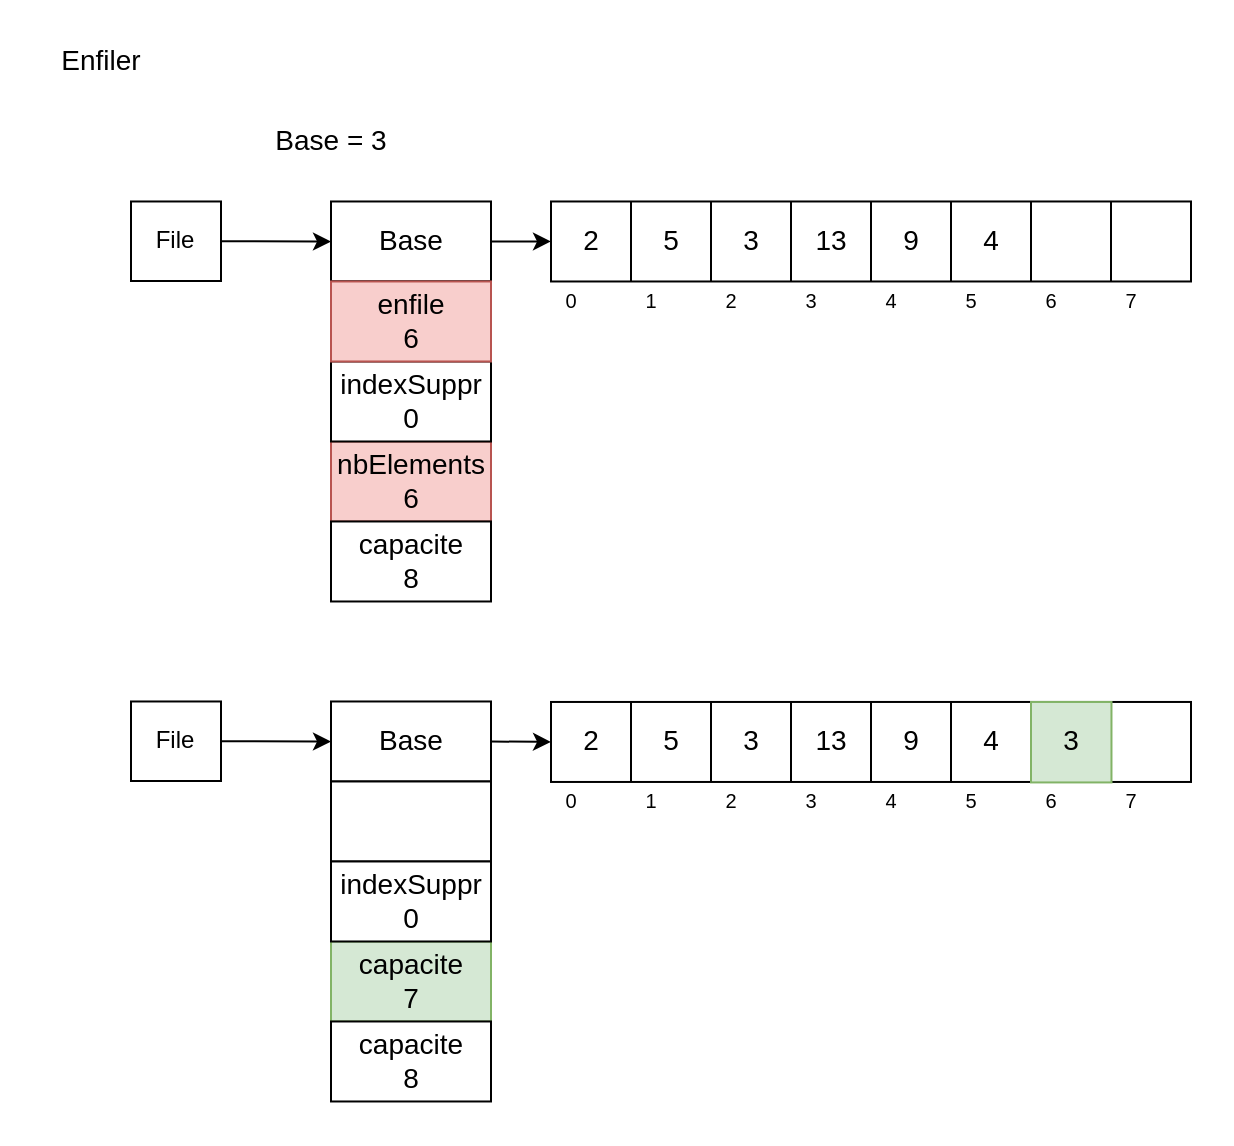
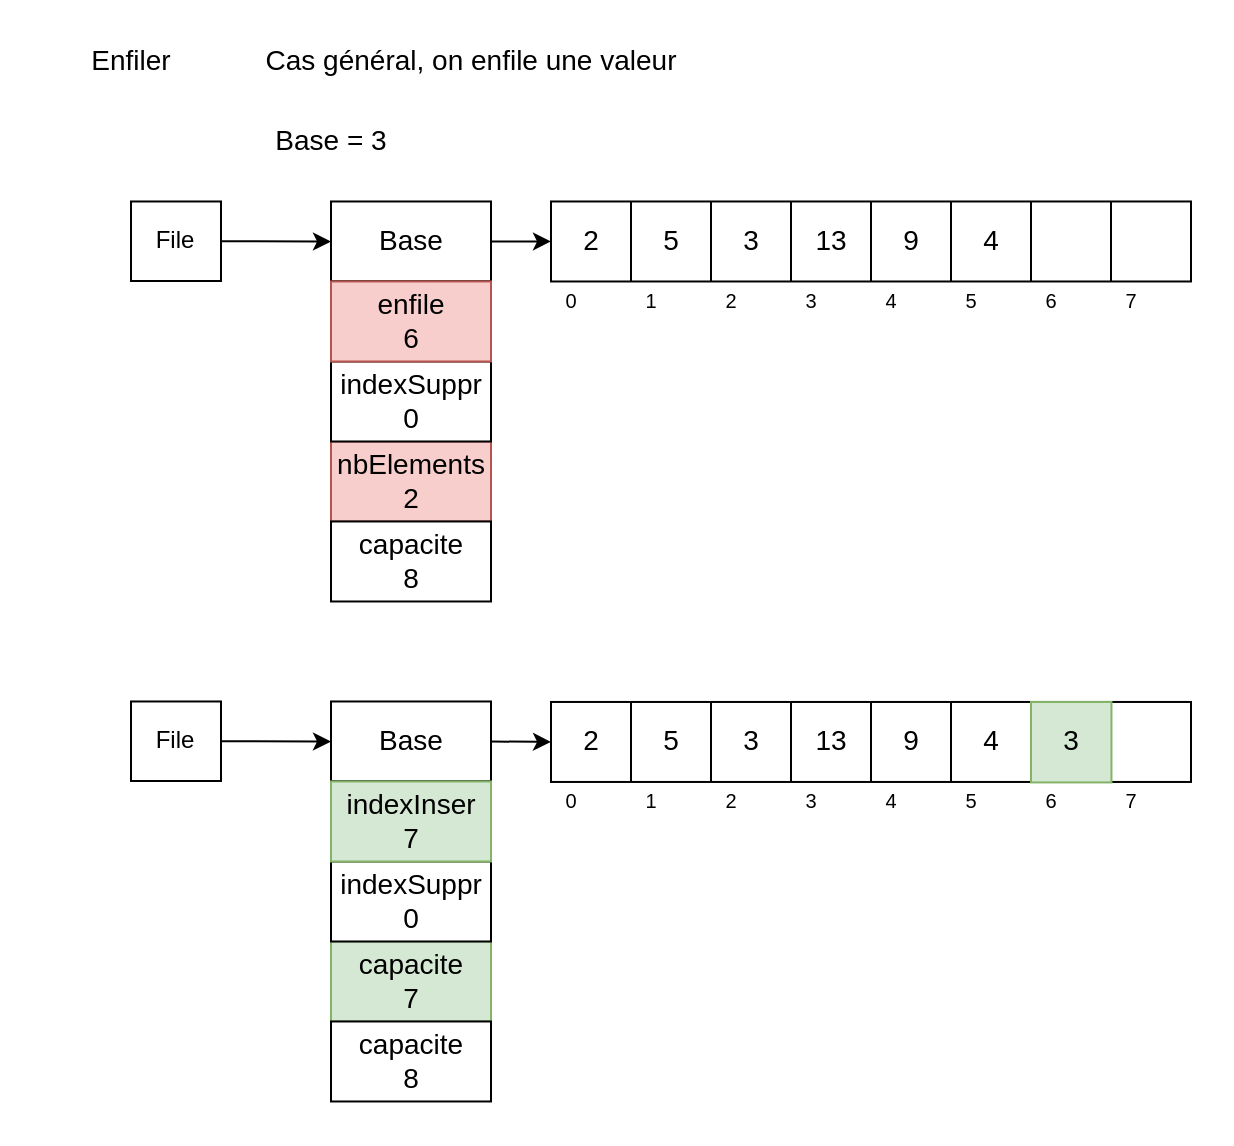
node "Enfiler": moved (101, 61) -> (131, 61)
node "Cas général, on enfile une valeur": added
node "nbElements 6": label "nbElements 6" -> "nbElements 2"
node "indexInser 7": added
